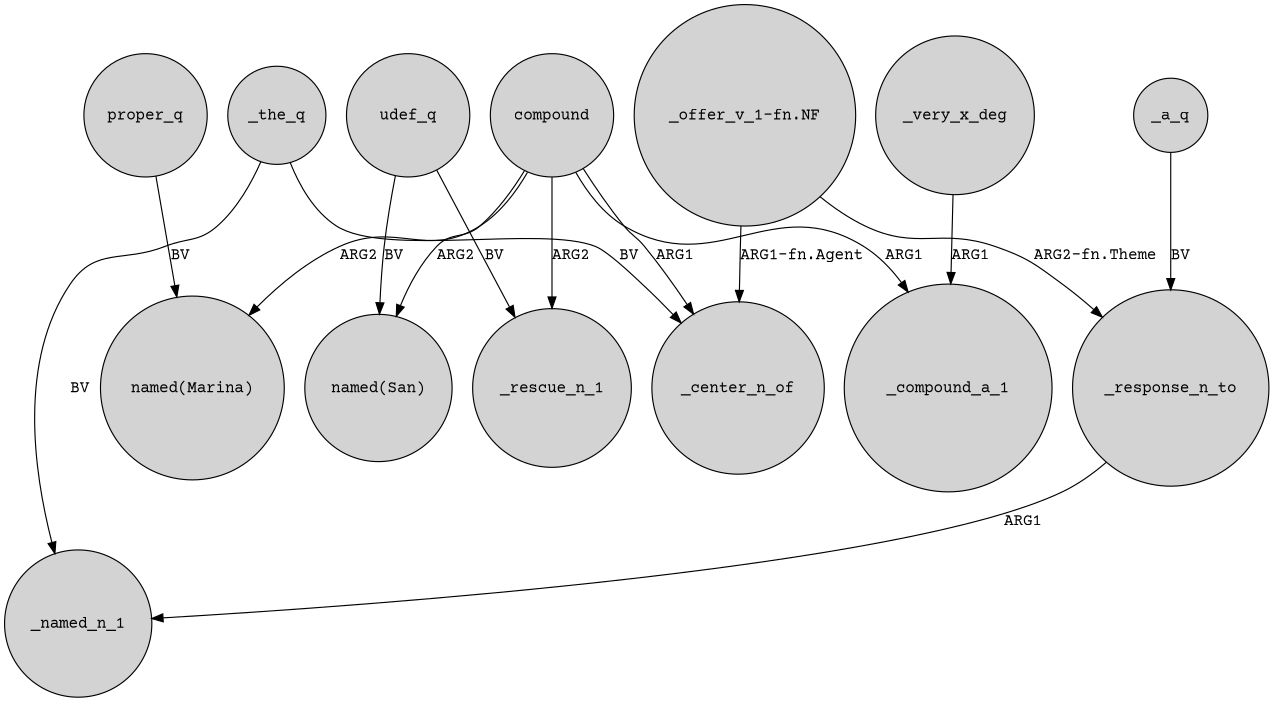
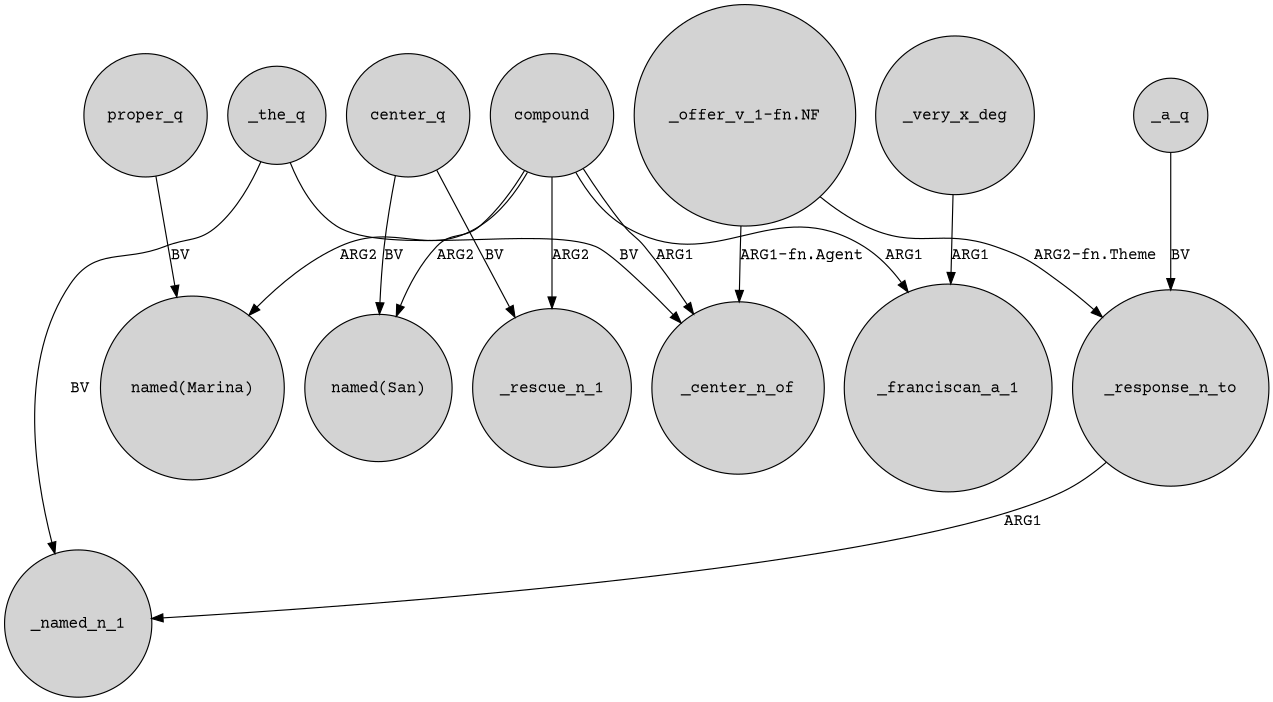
node "udef_q": label "udef_q" -> "center_q"
node "_compound_a_1": label "_compound_a_1" -> "_franciscan_a_1"
